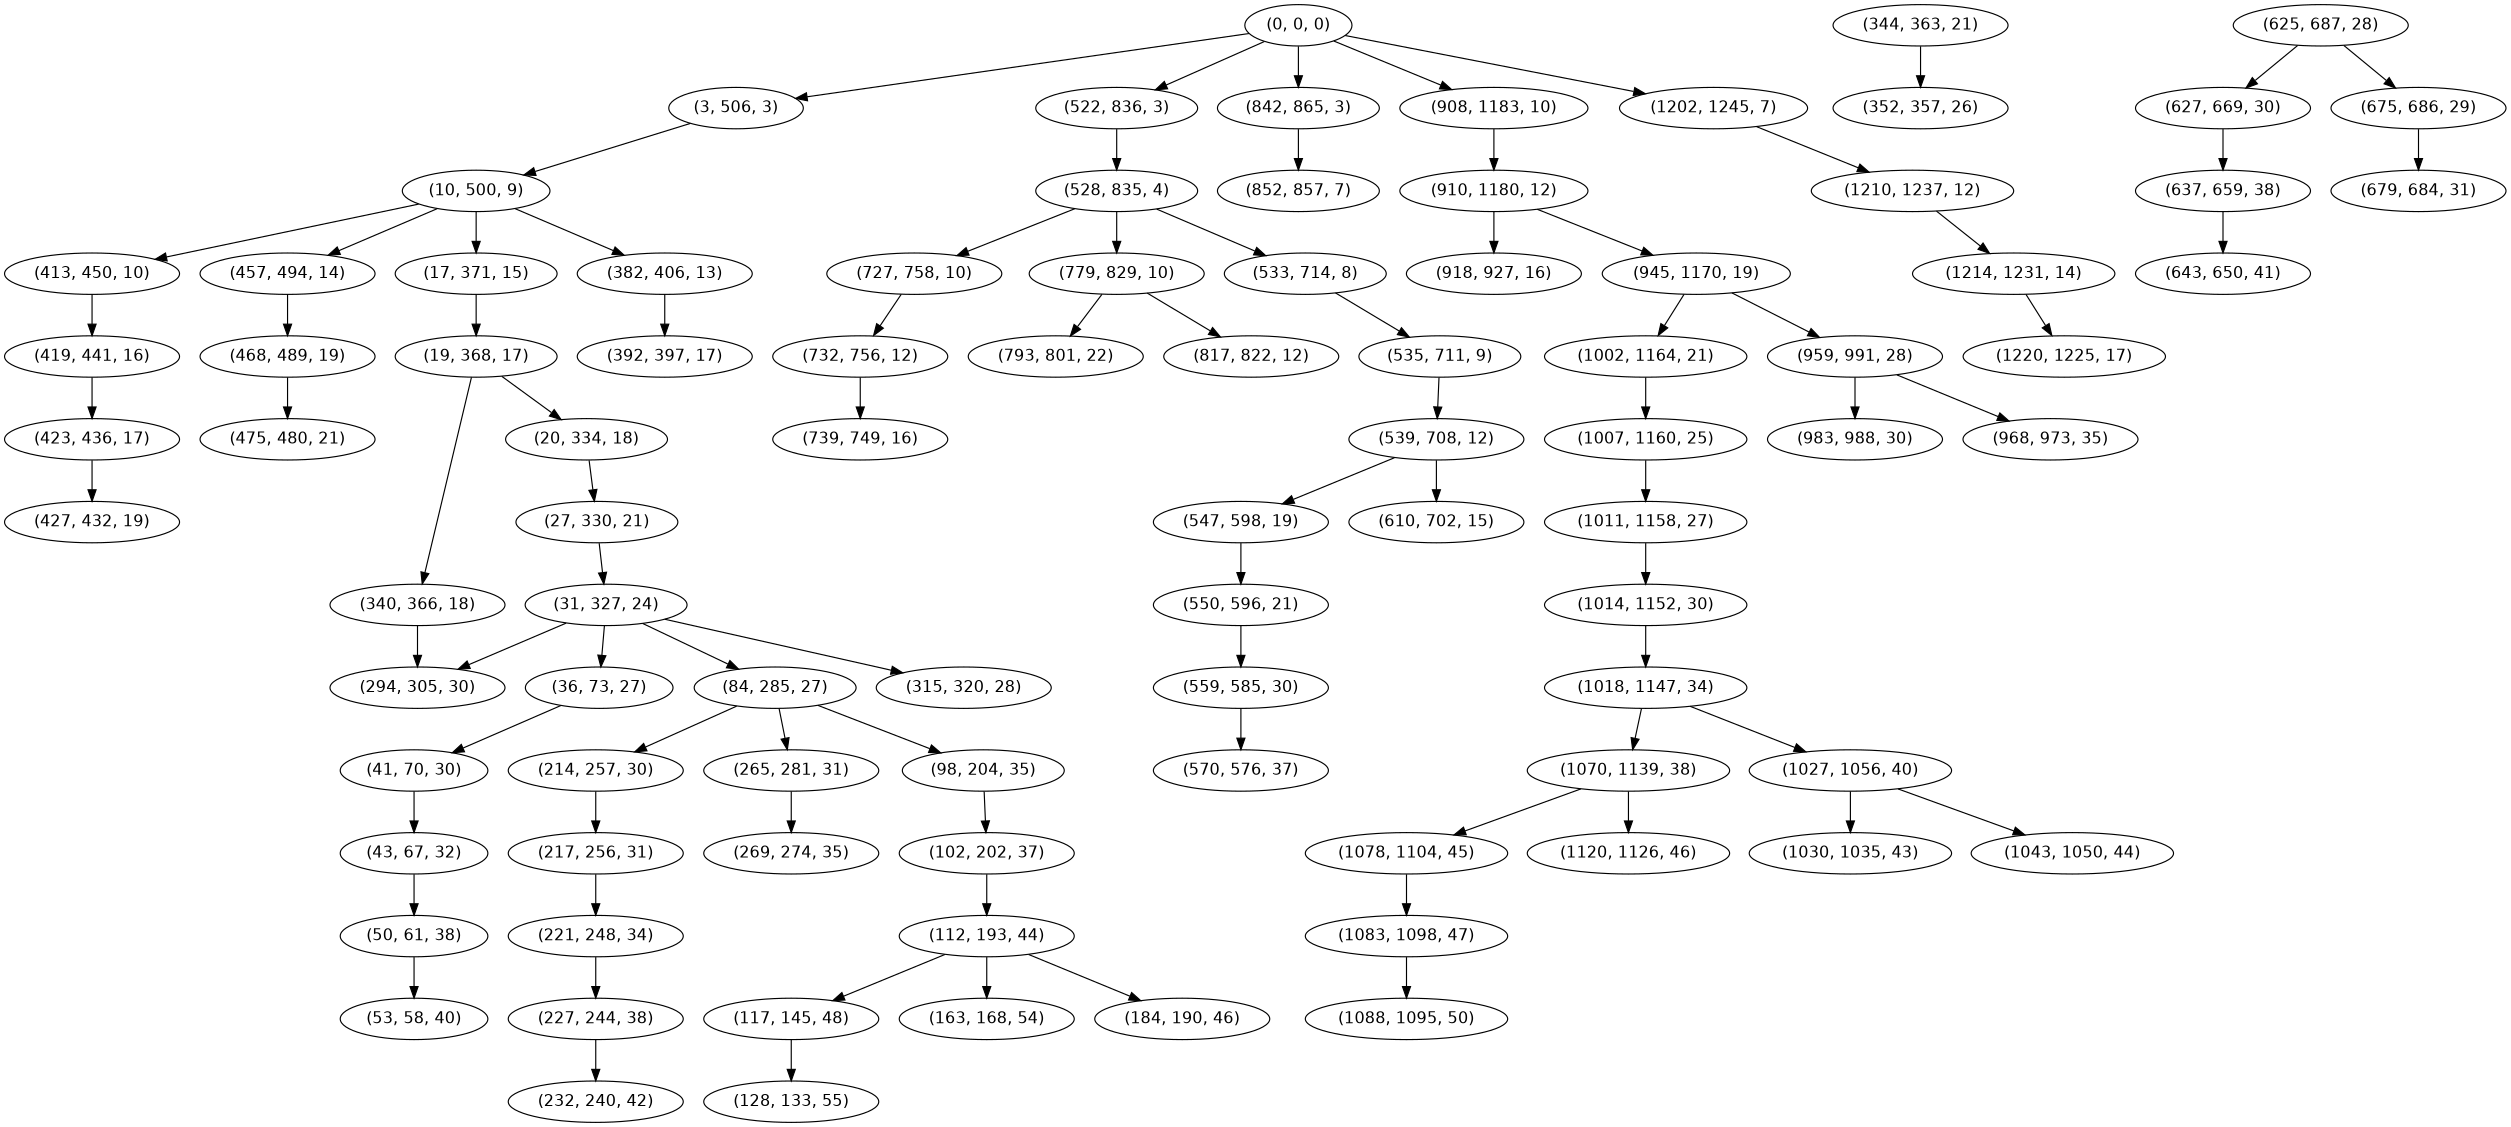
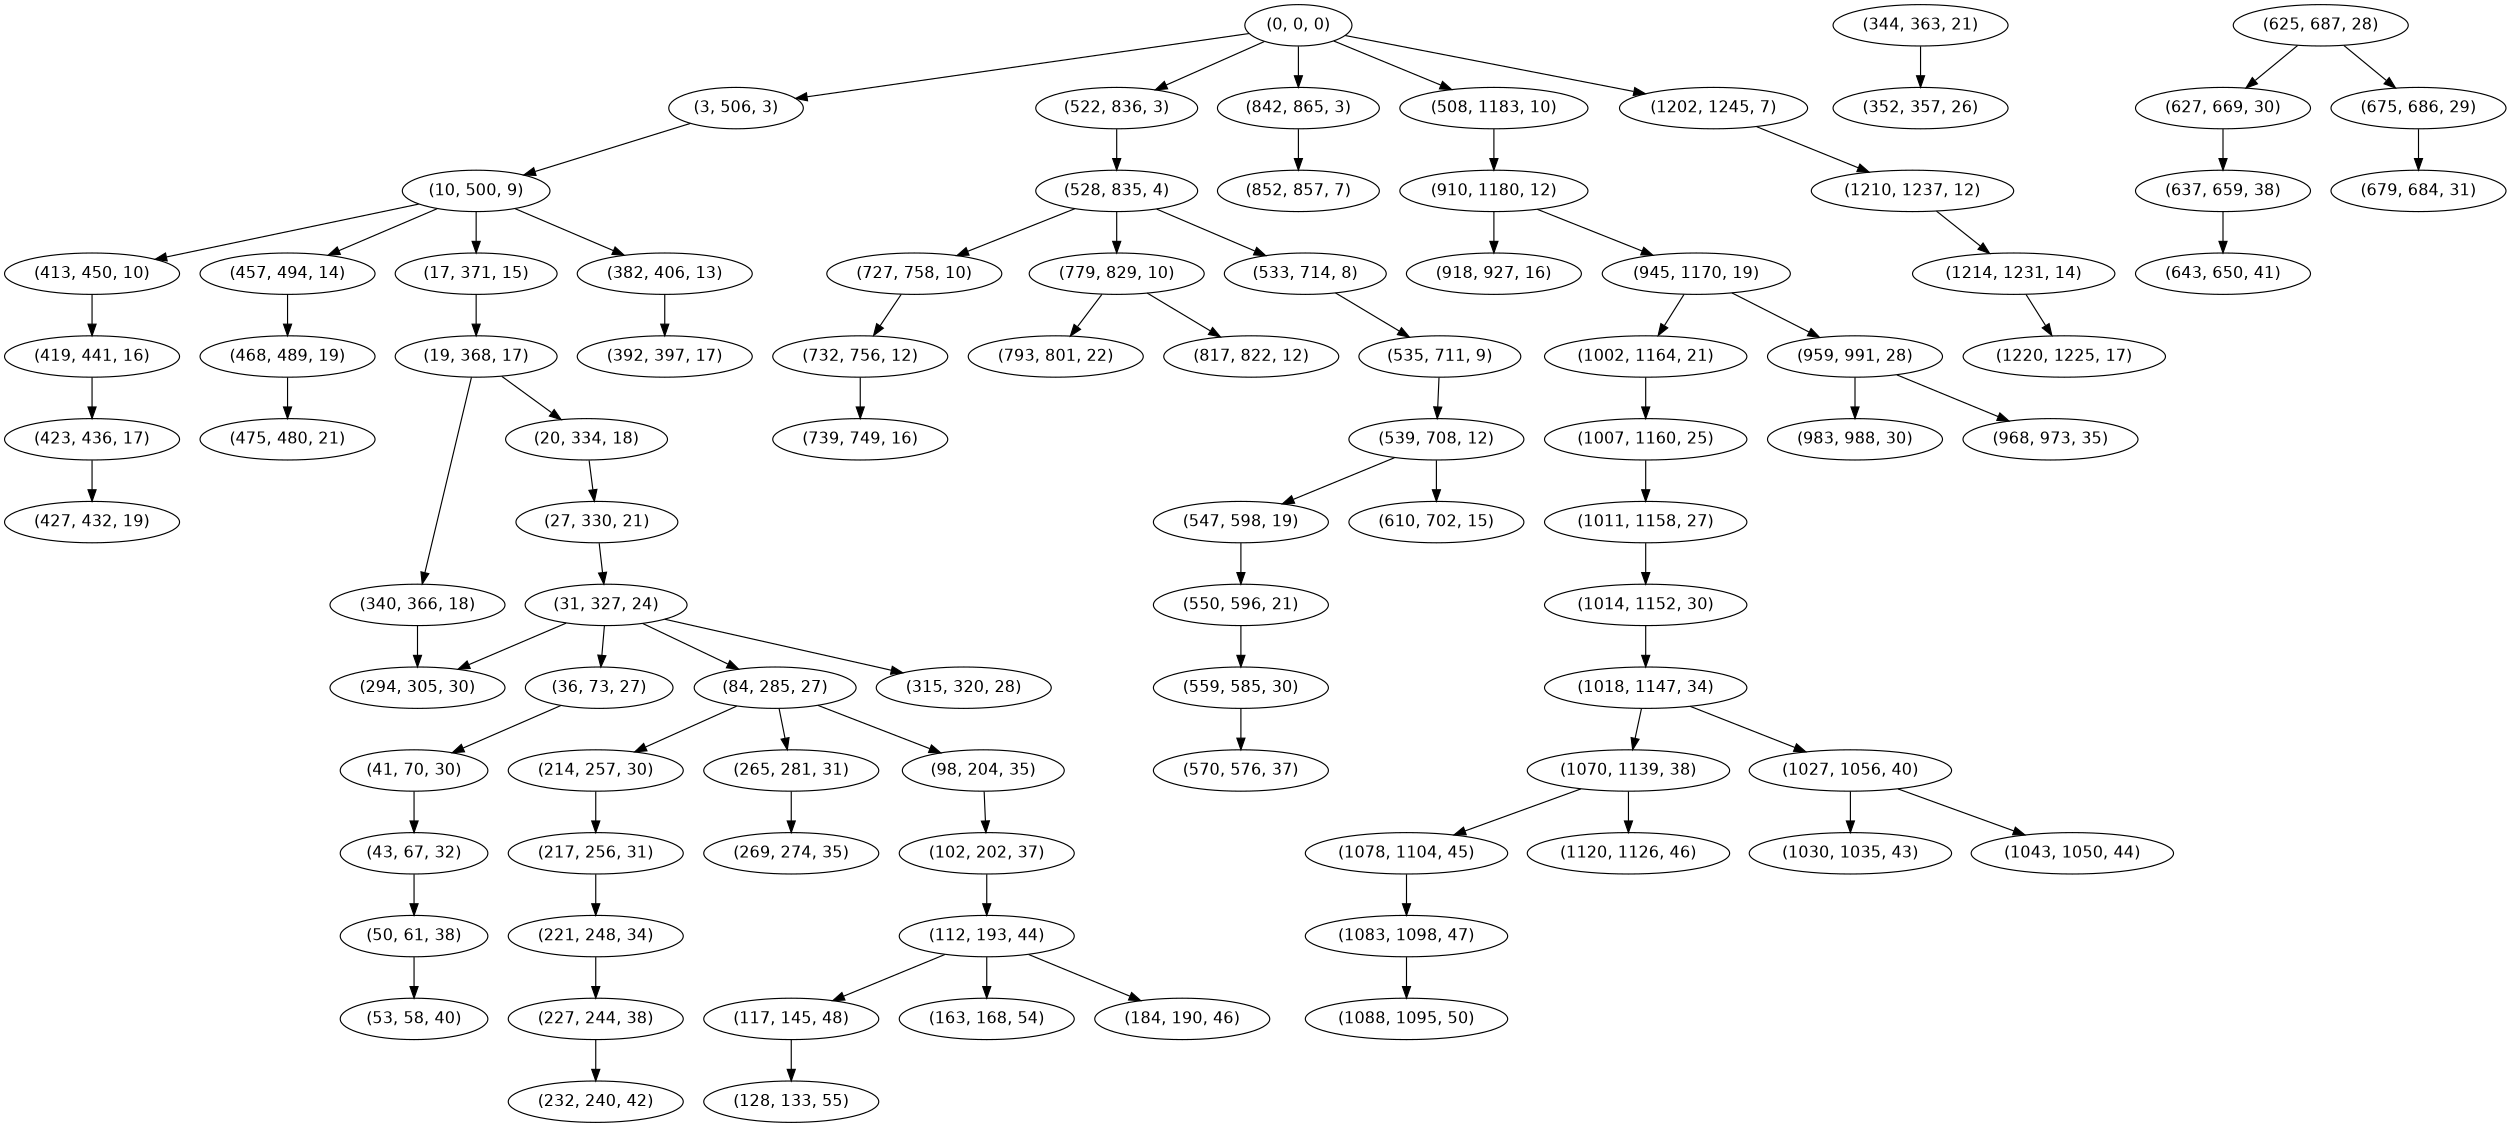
node "(908, 1183, 10)": label "(908, 1183, 10)" -> "(508, 1183, 10)"
